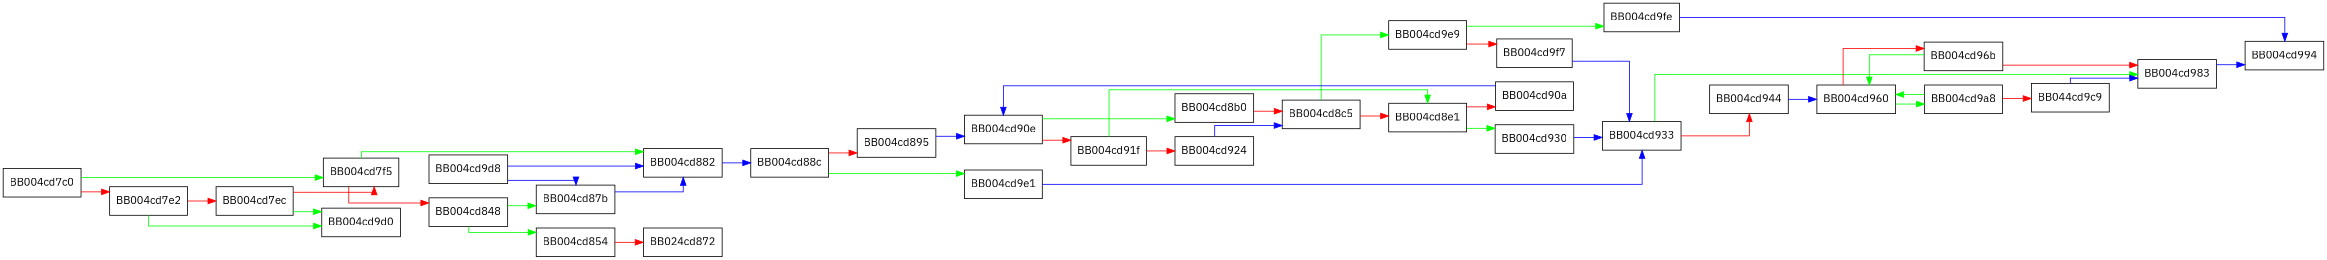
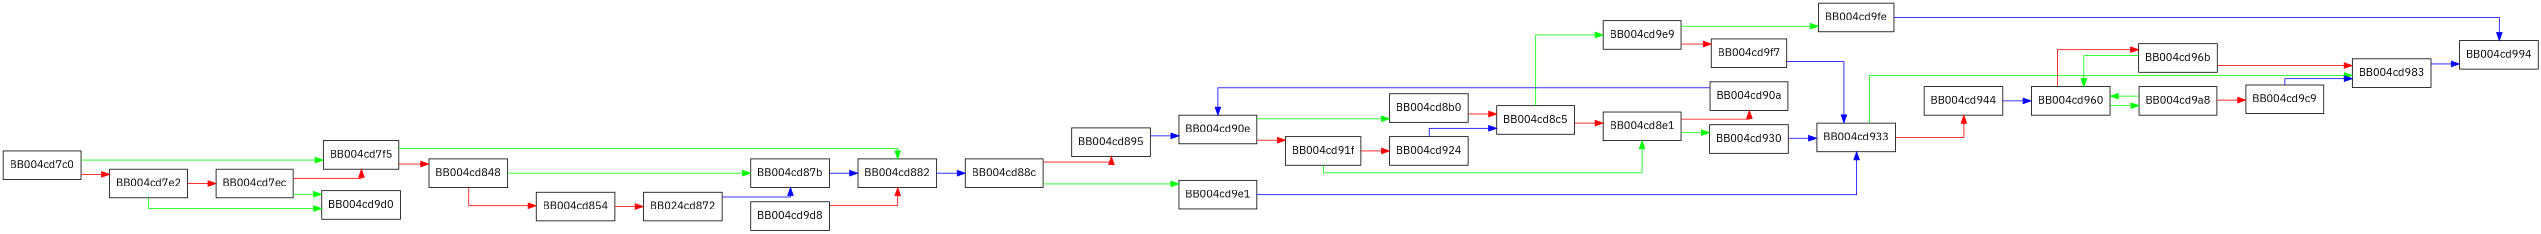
node "BB044cd9c9": label "BB044cd9c9" -> "BB004cd9c9"
edge "BB004cd9d8" -> "BB004cd882": color blue -> red
edge "BB004cd9d8" -> "BB004cd87b": now "BB024cd872" -> "BB004cd87b"
edge "BB004cd848" -> "BB004cd854": color green -> red
